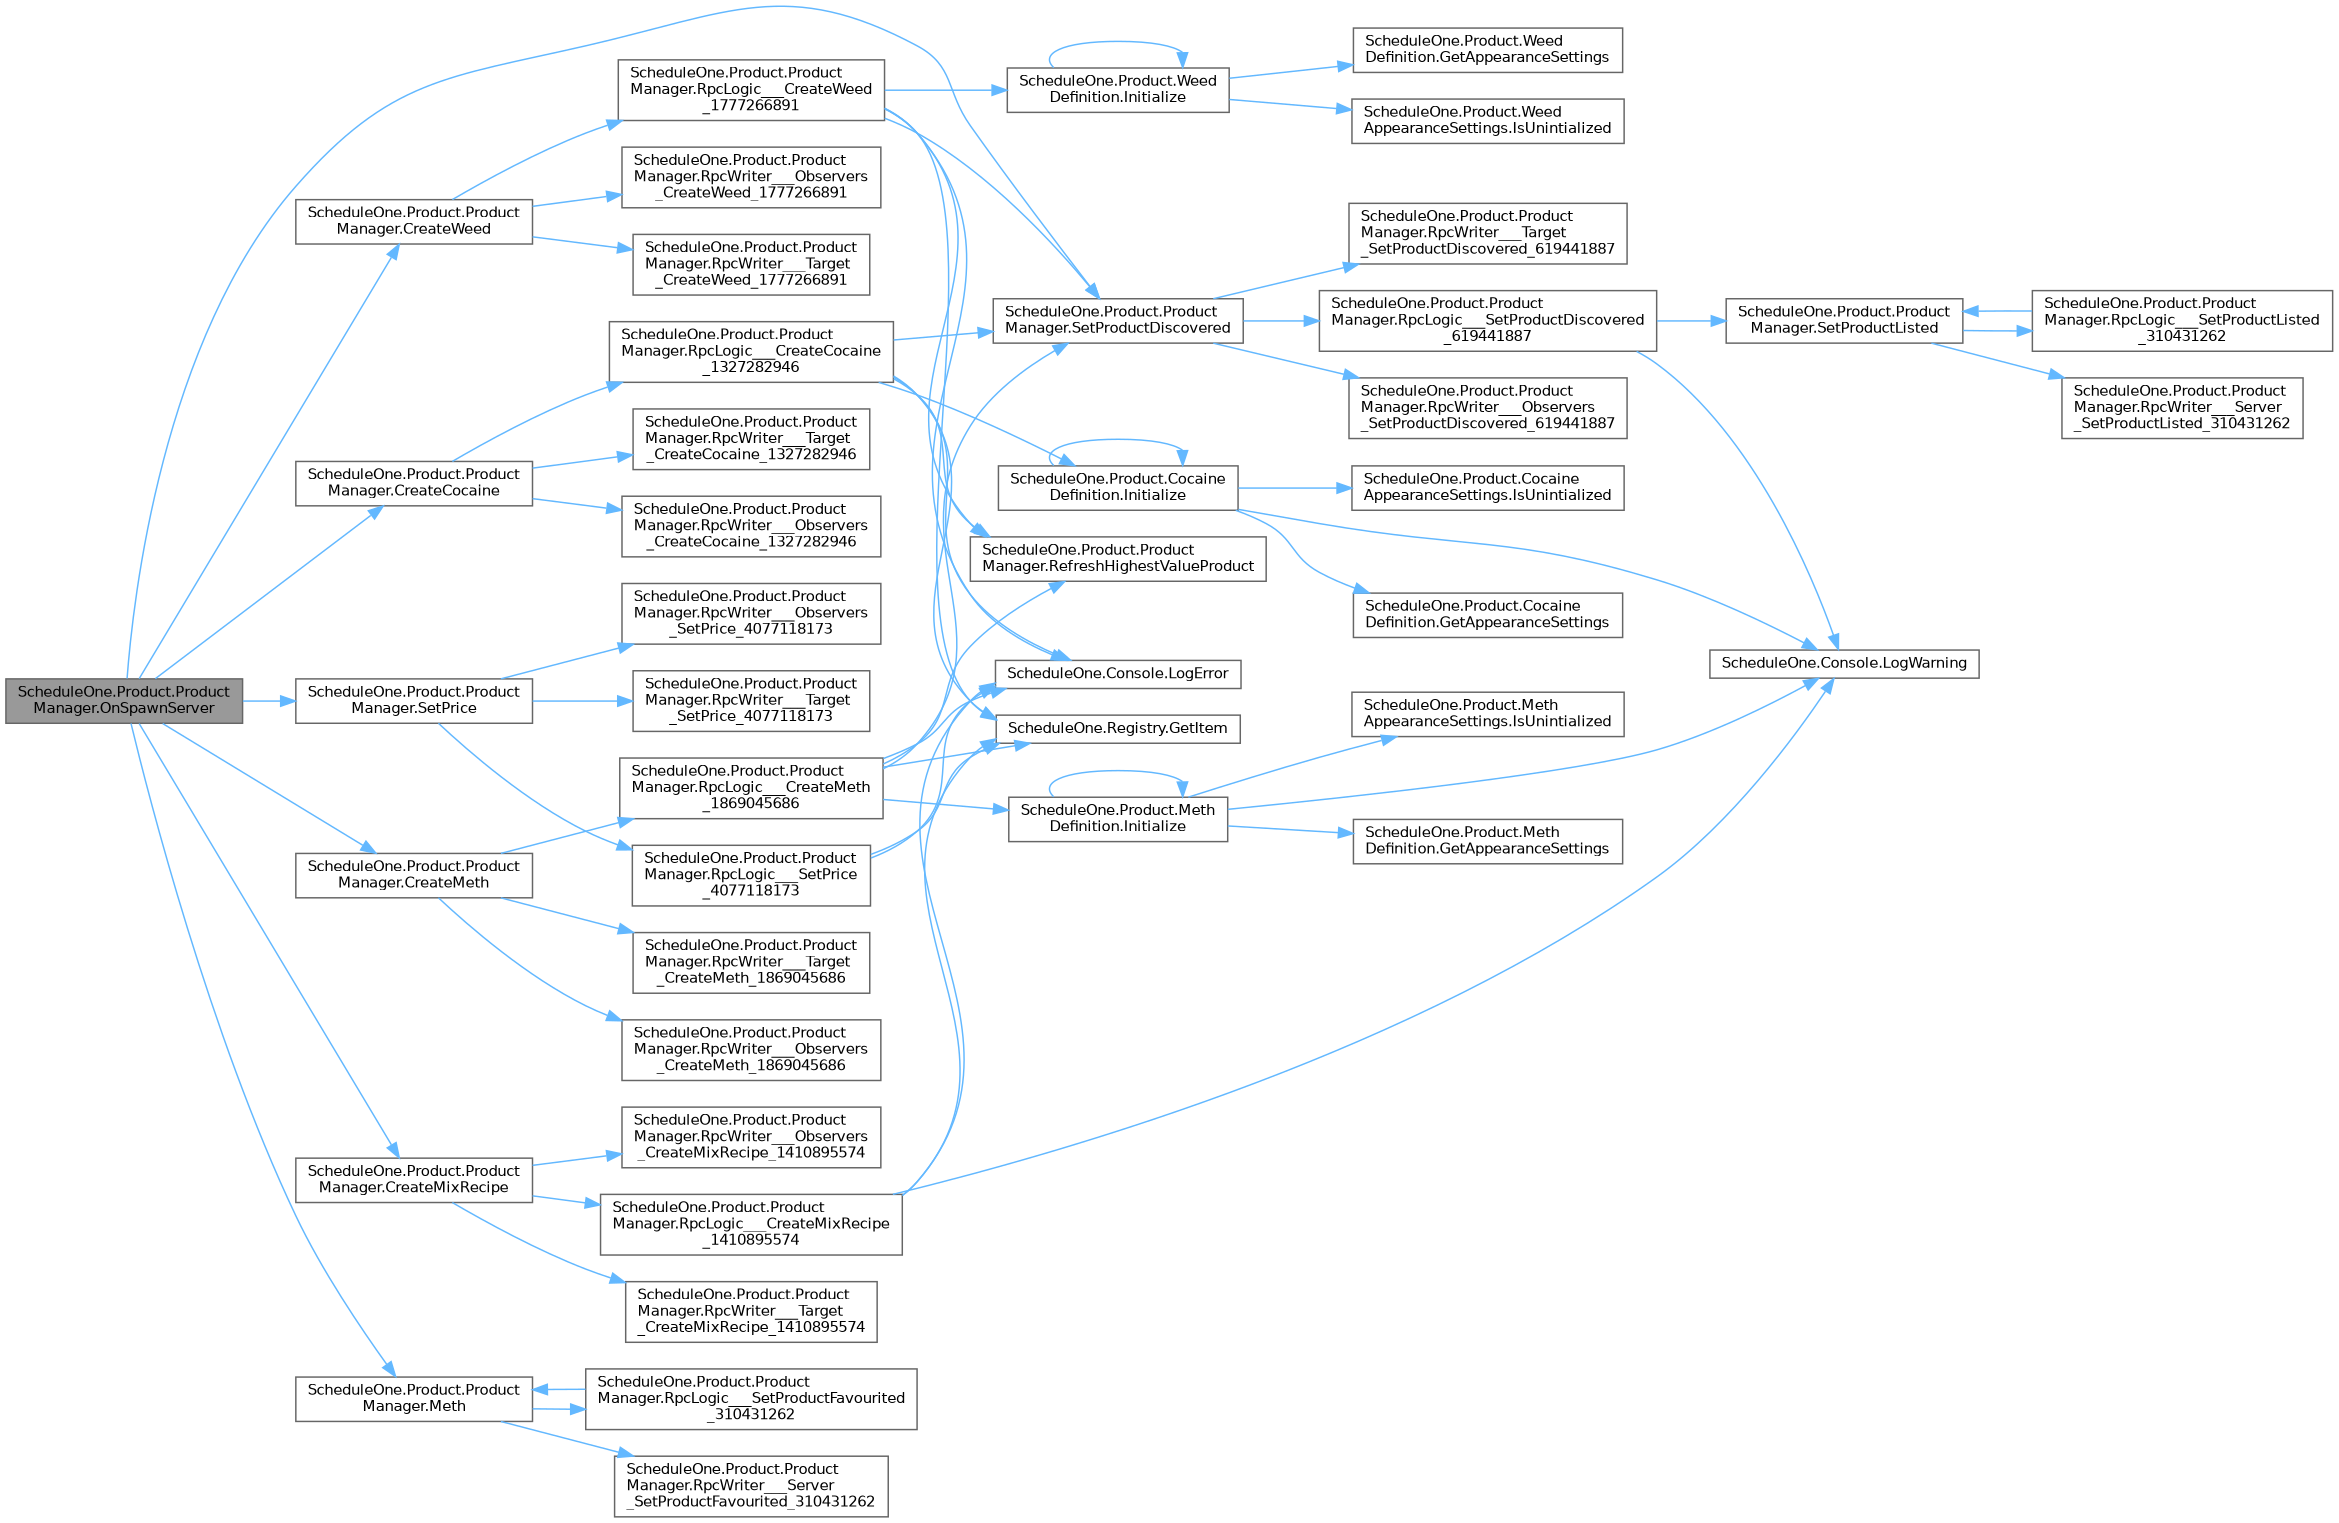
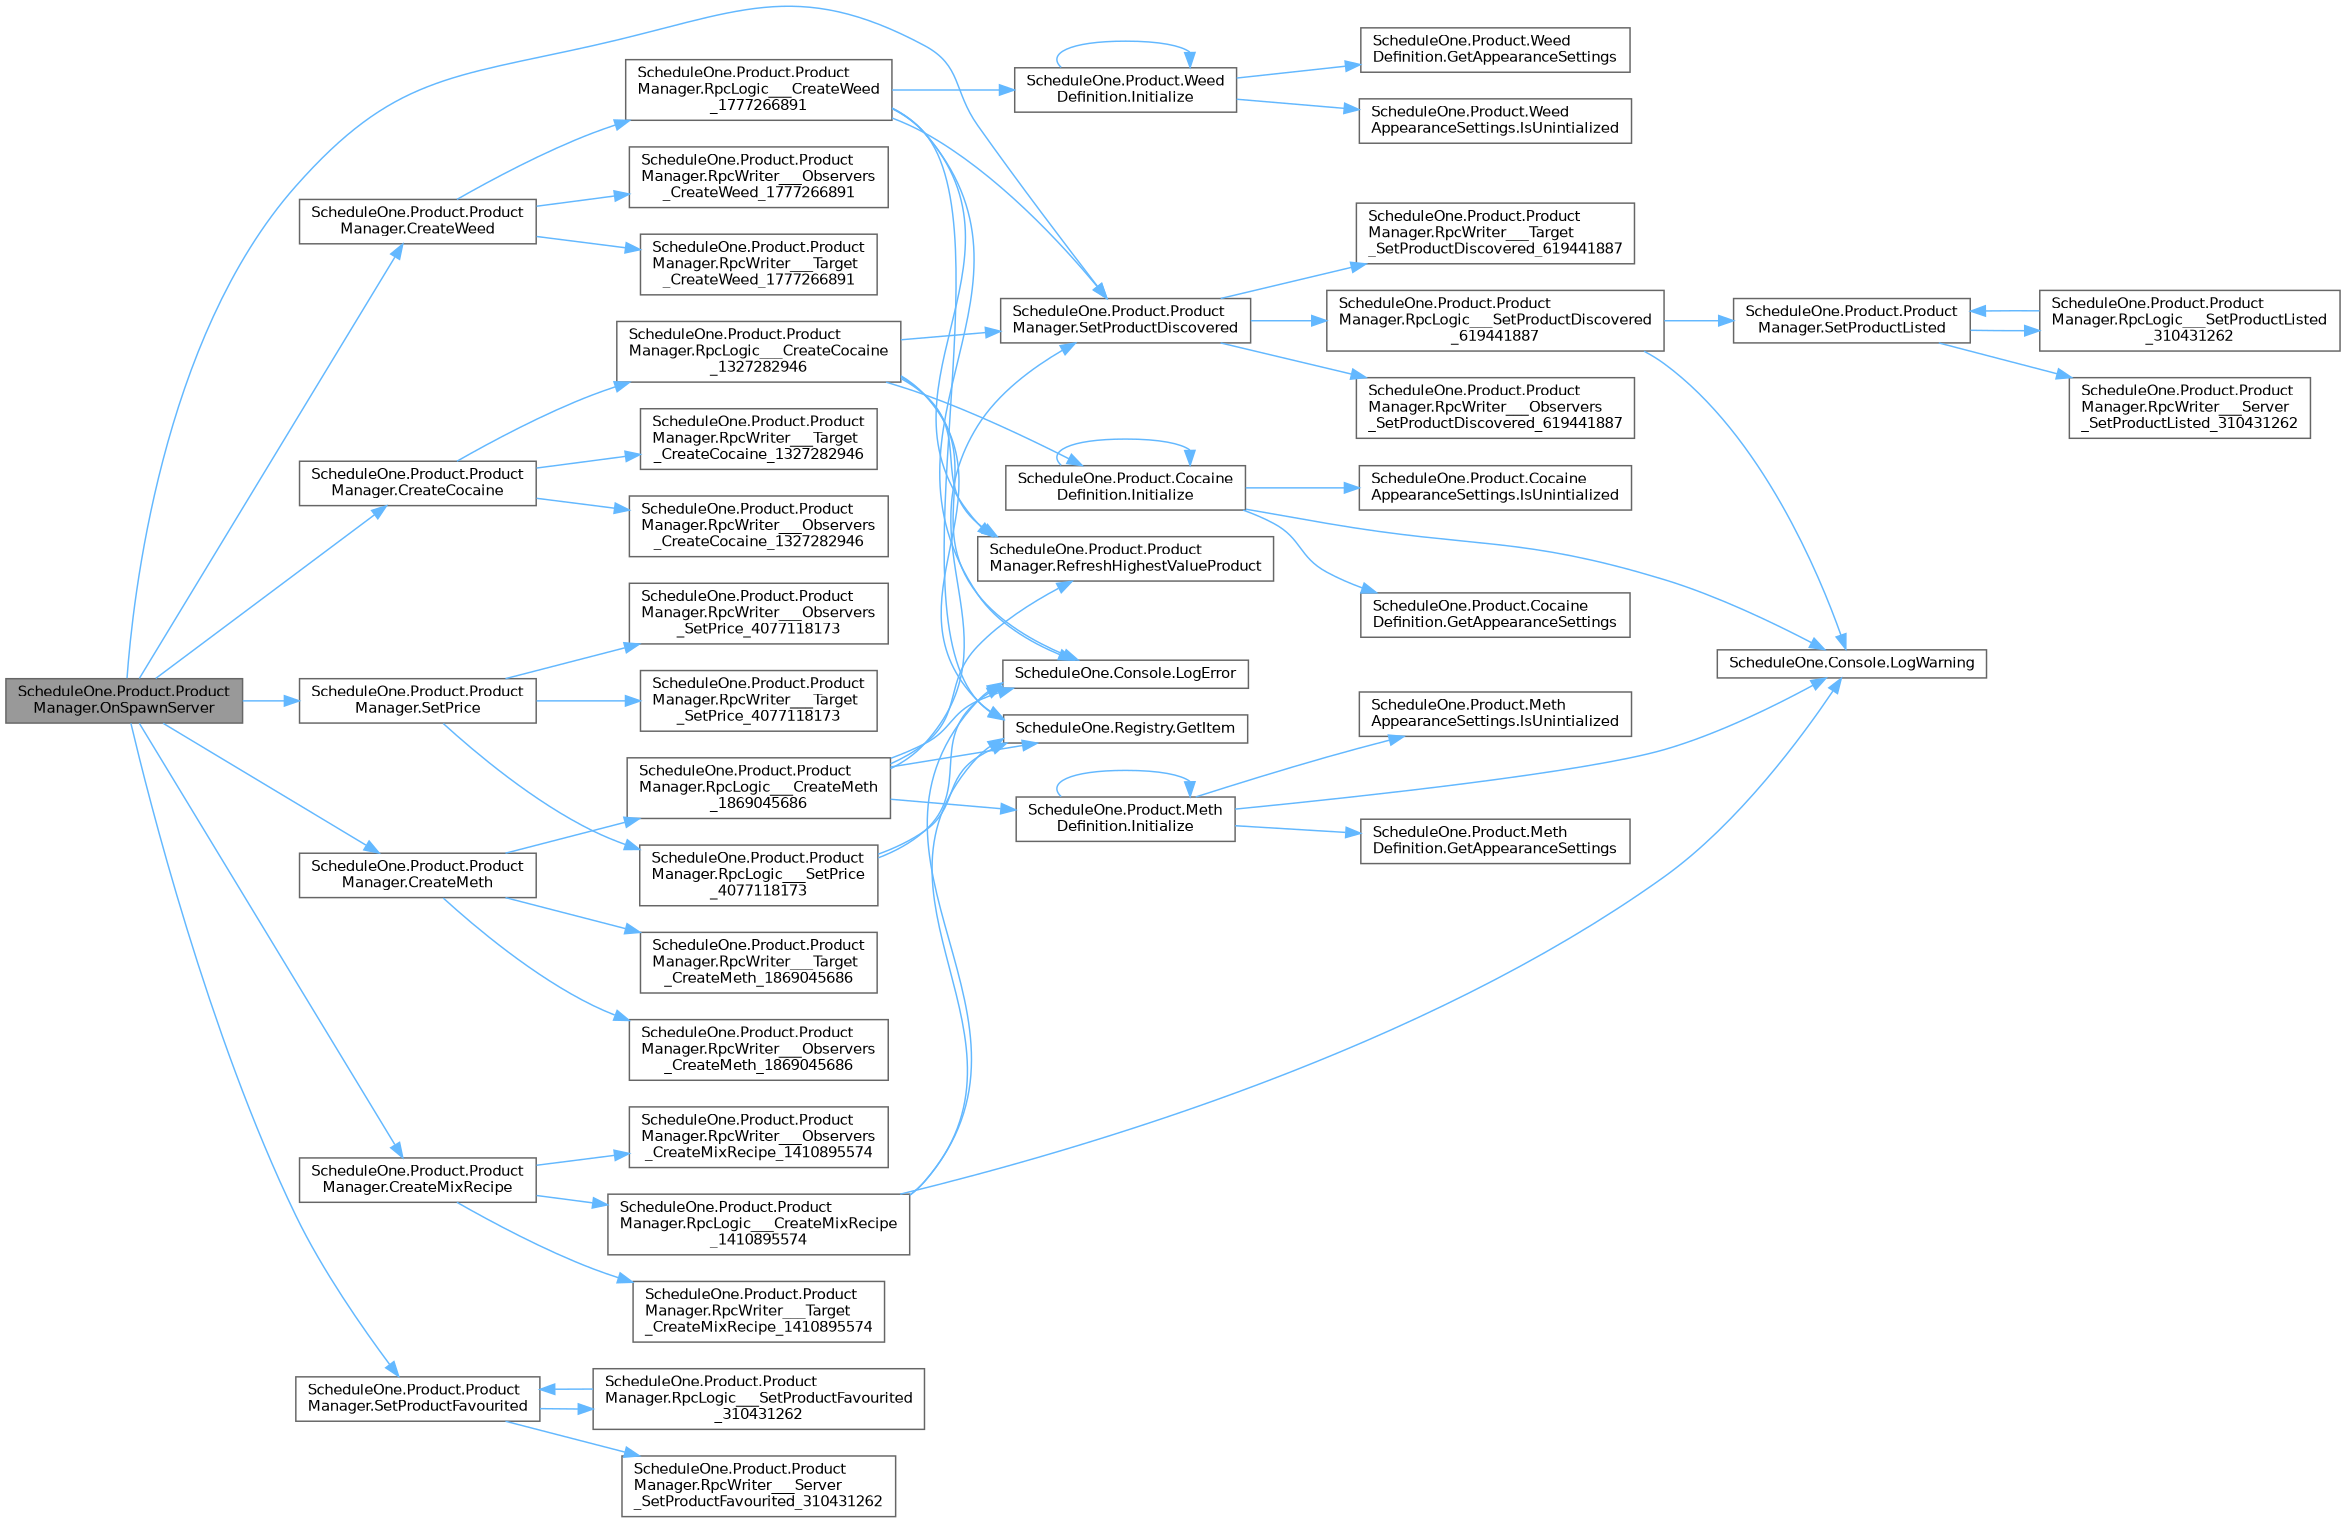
node "ScheduleOne.Product.Product Manager.Meth": label "ScheduleOne.Product.Product Manager.Meth" -> "ScheduleOne.Product.Product Manager.SetProductFavourited"
